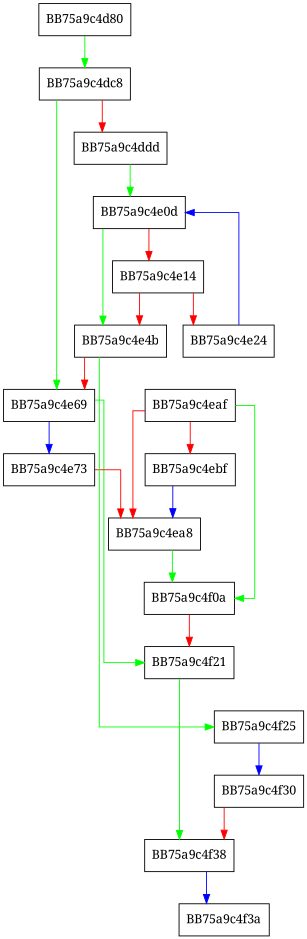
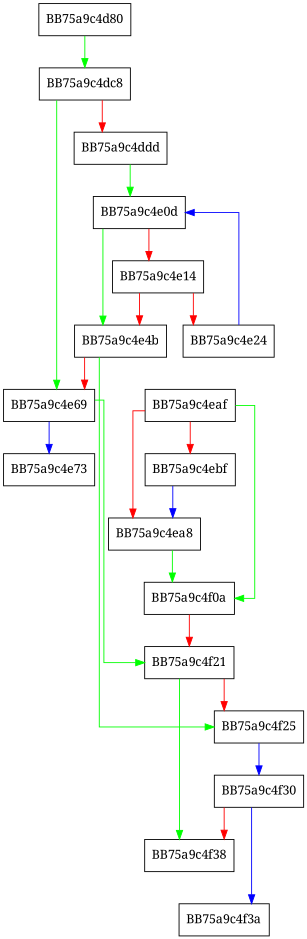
edge "BB75a9c4e73" -> "BB75a9c4ea8": removed
edge "BB75a9c4f21" -> "BB75a9c4f25": added
edge "BB75a9c4f38" -> "BB75a9c4f3a": now "BB75a9c4f30" -> "BB75a9c4f3a"
